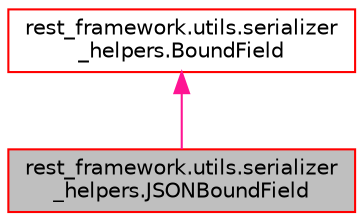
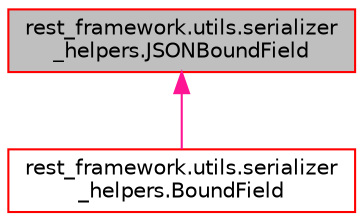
edge "rest_framework.utils.serializer _helpers.JSONBoundField" -> "rest_framework.utils.serializer _helpers.BoundField": reversed
